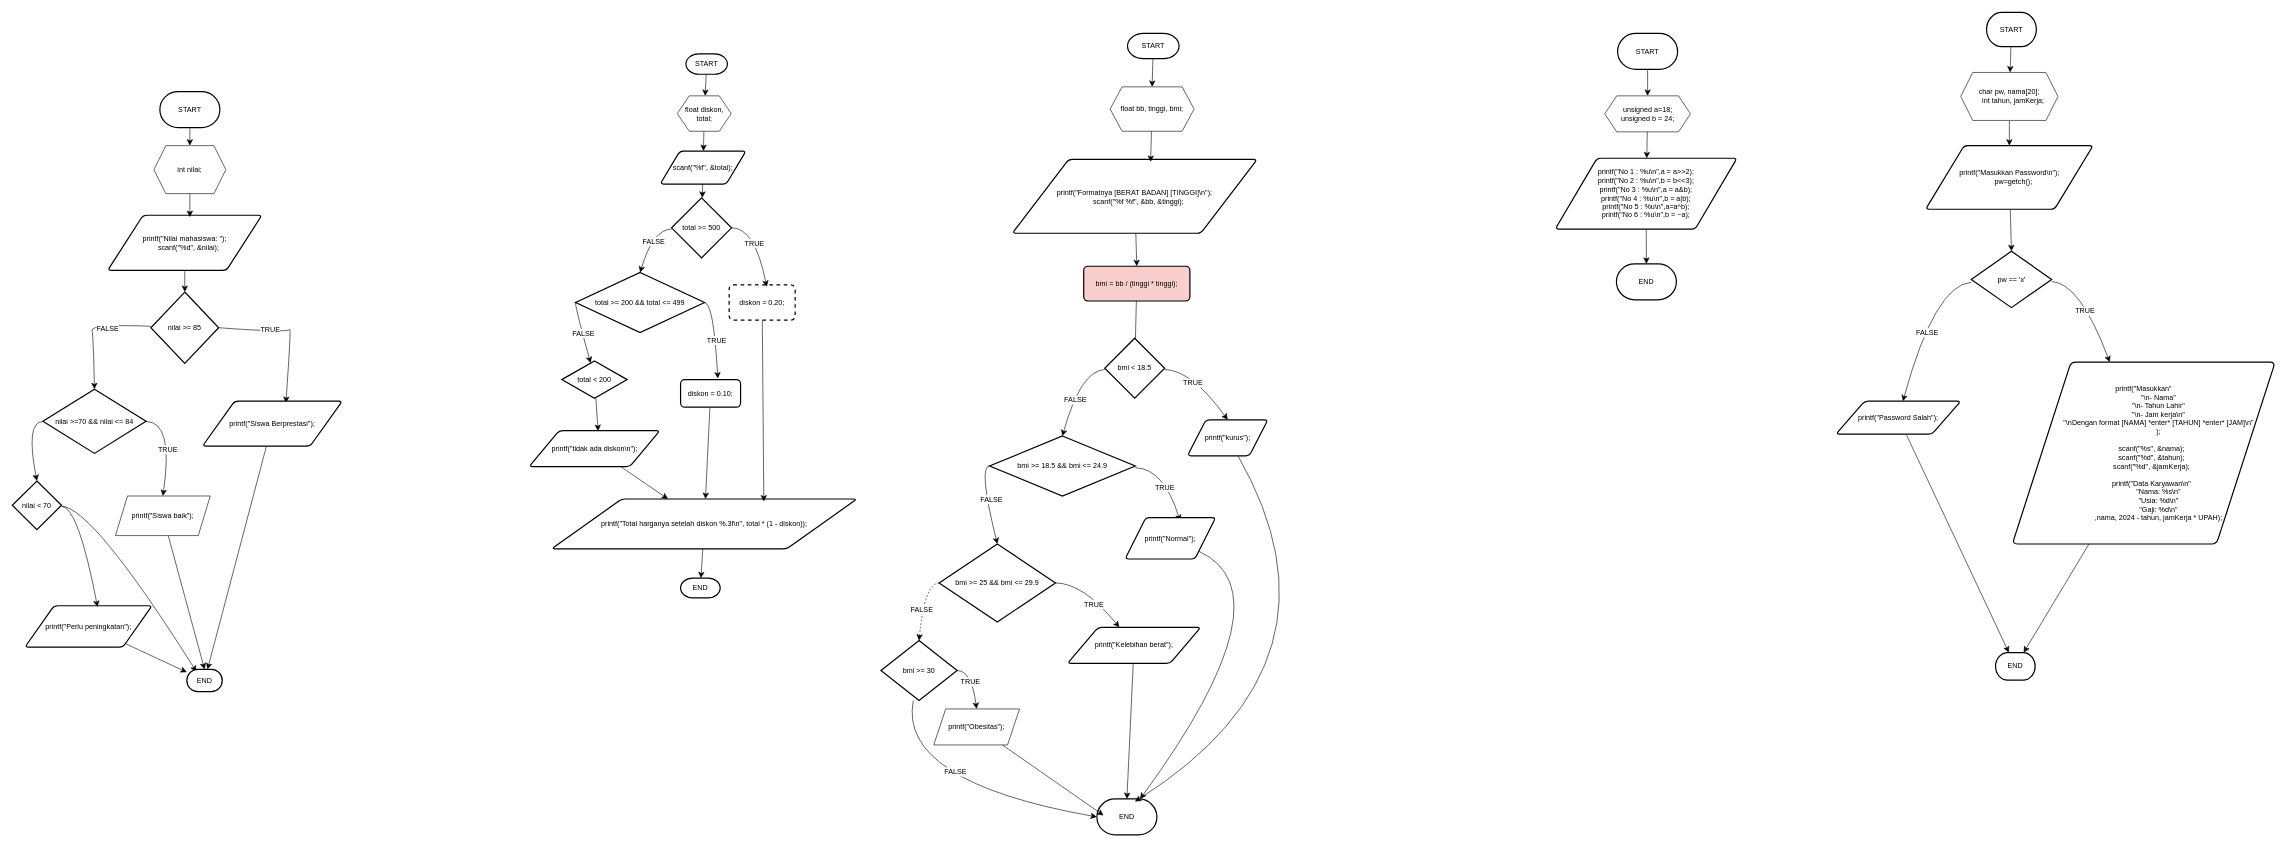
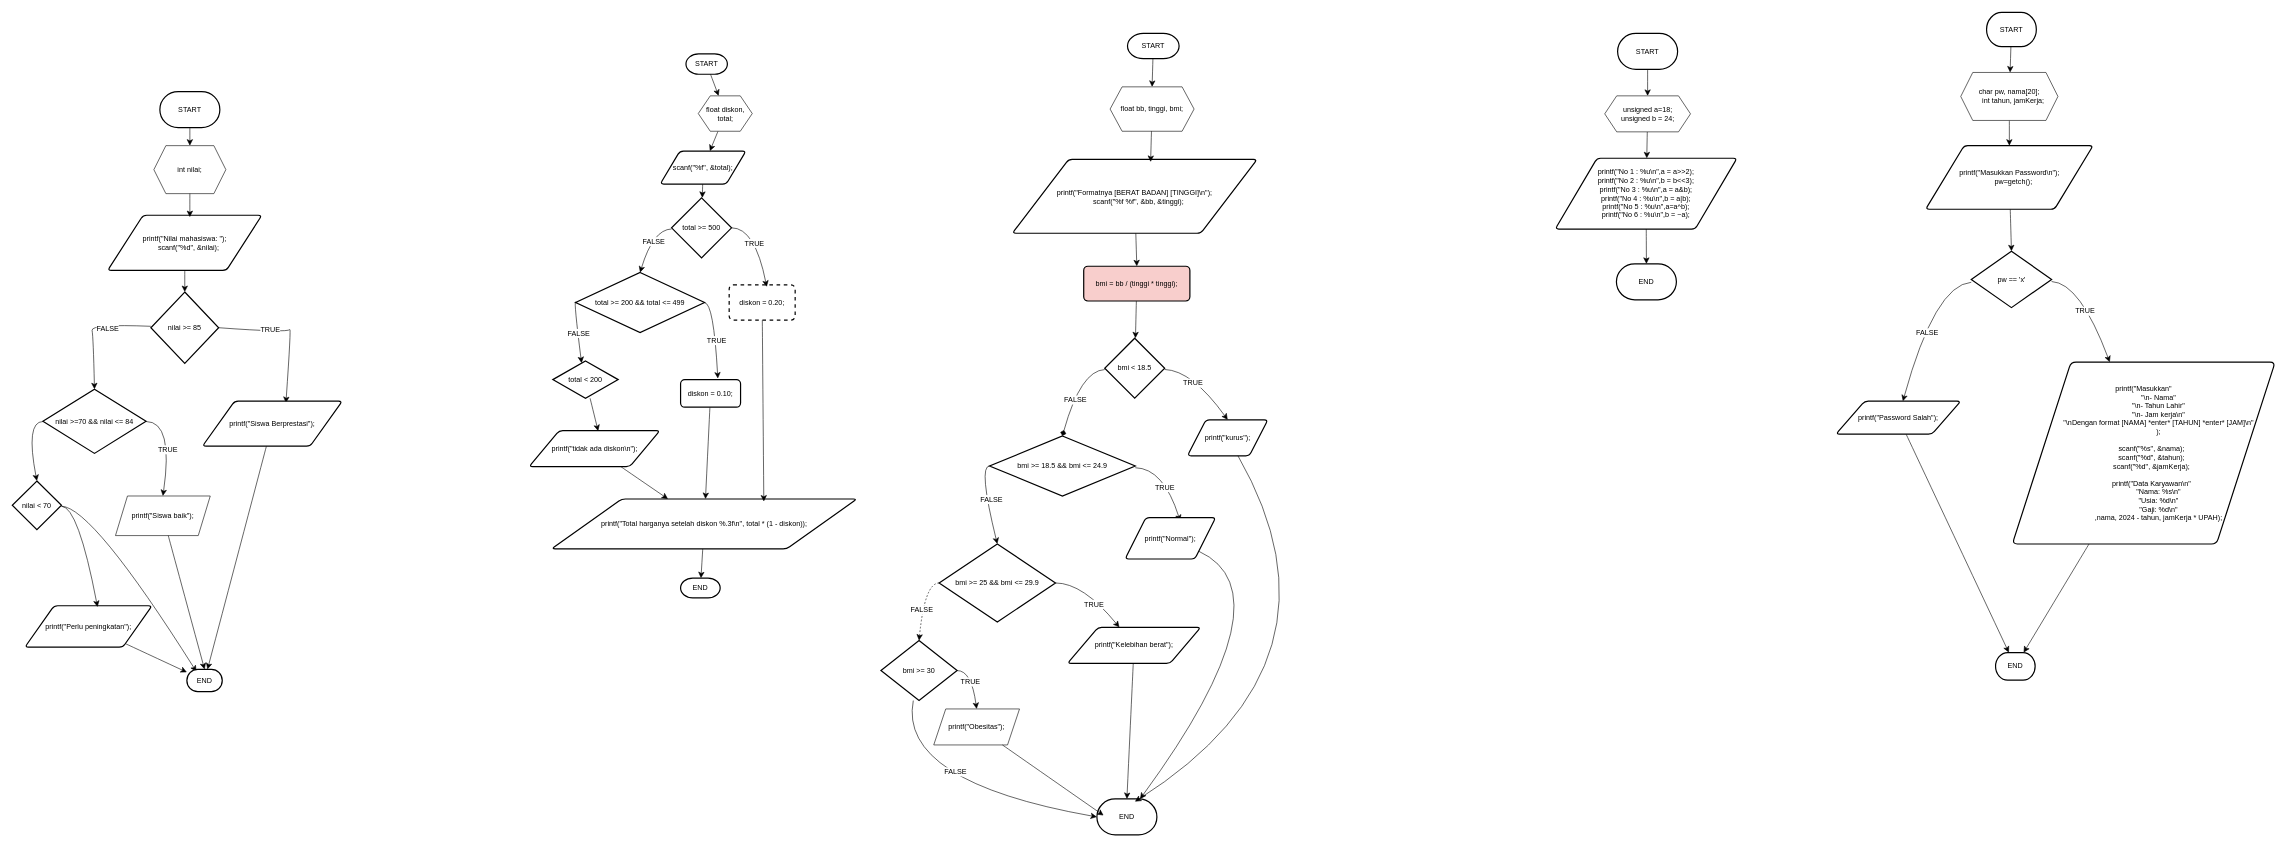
node "float diskon, total;": moved (704, 113) -> (725, 113)
edge "bmi = bb / (tinggi * tinggi);" -- "bmi < 18.5": arrowhead none -> classic
node "total < 200": moved (595, 380) -> (586, 380)
edge "bmi < 18.5" -> "bmi >= 18.5 && bmi <= 24.9": arrowhead classic -> diamond
